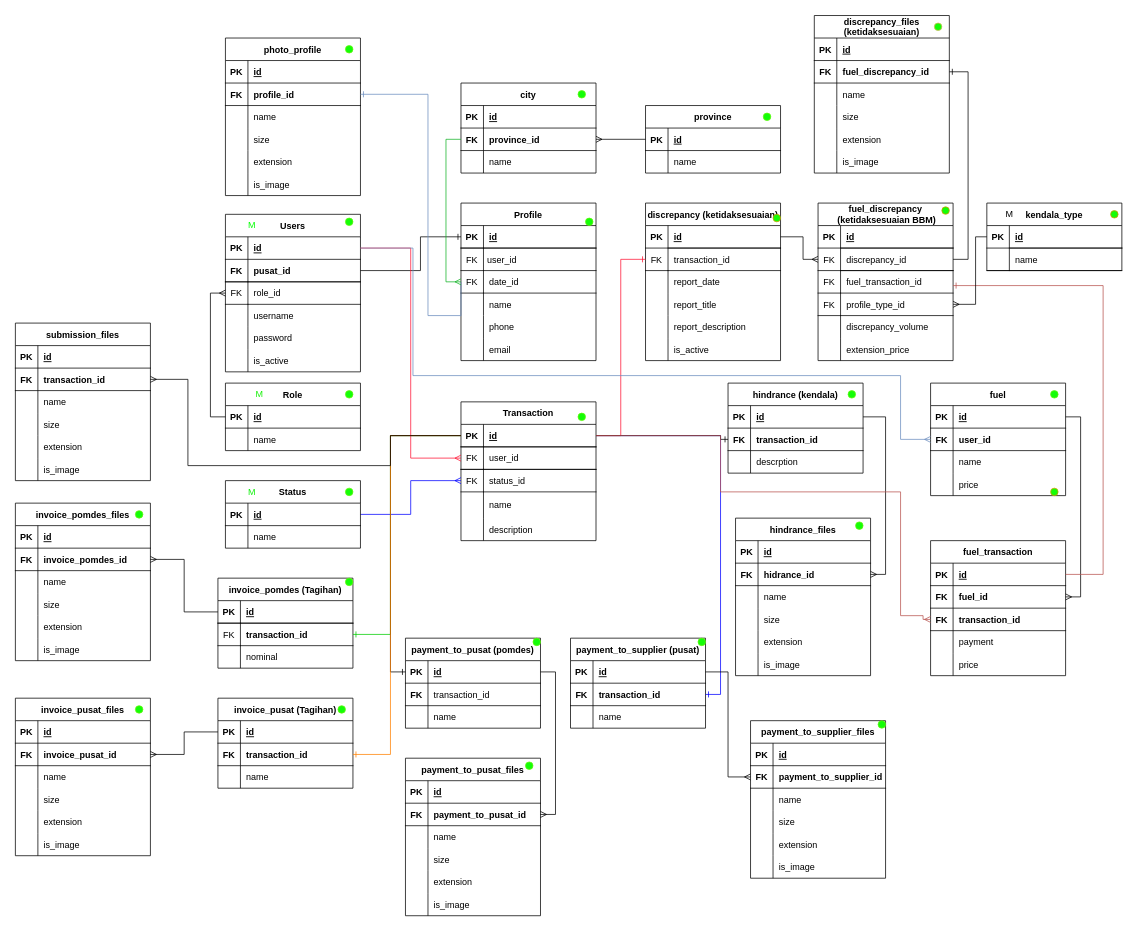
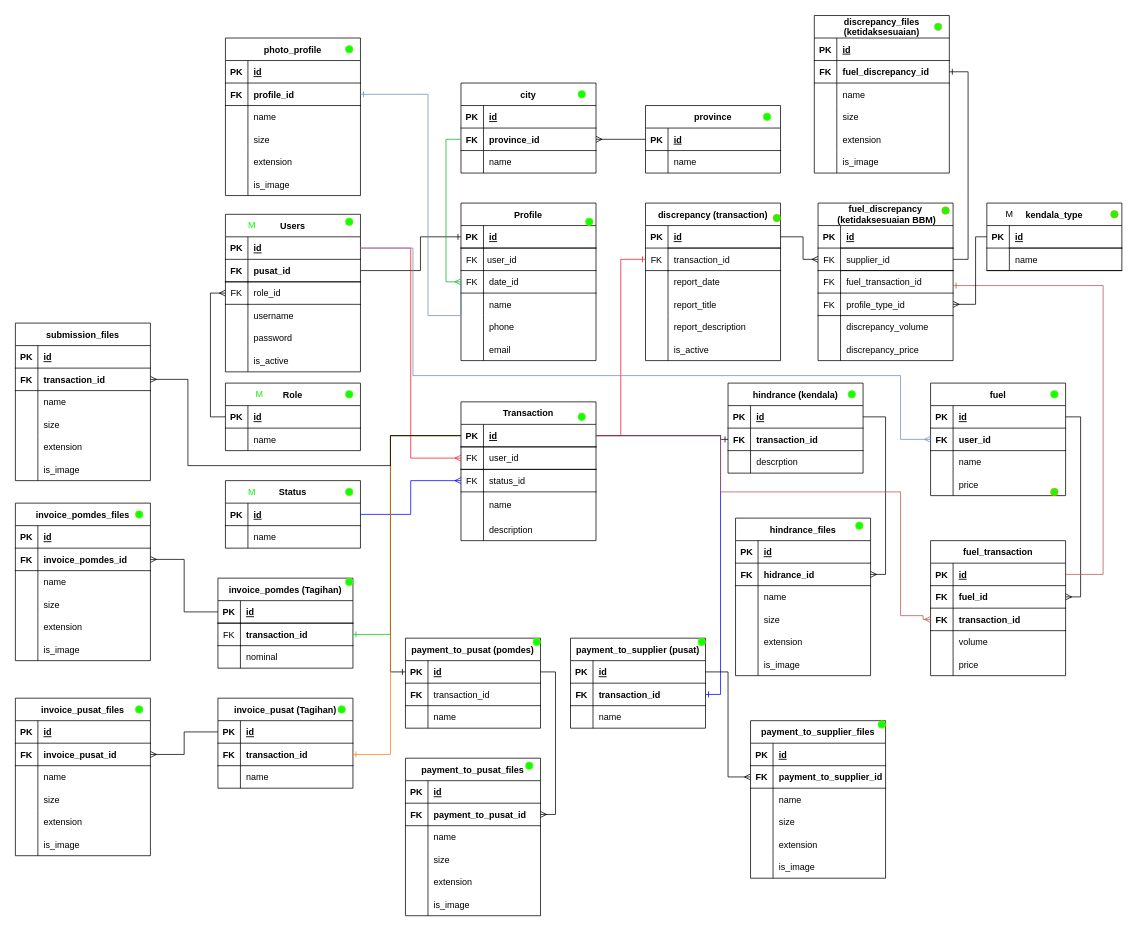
node "discrepancy (ketidaksesuaian)": label "discrepancy (ketidaksesuaian)" -> "discrepancy (transaction)"
node "discrepancy_id": label "discrepancy_id" -> "supplier_id"
node "extension_price": label "extension_price" -> "discrepancy_price"
node "payment": label "payment" -> "volume"
